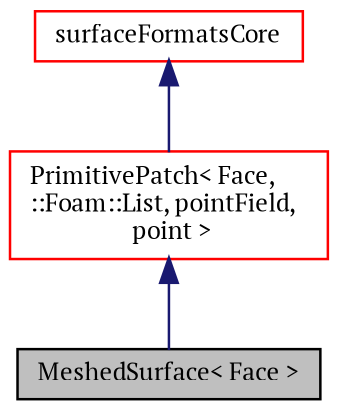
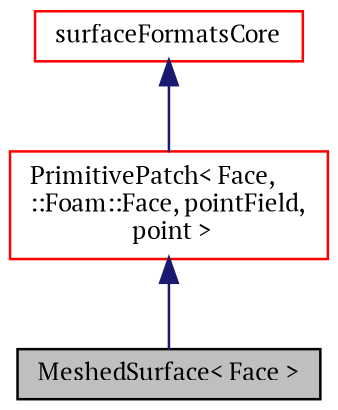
node "PrimitivePatch< Face, ::Foam::List, pointField, point >": label "PrimitivePatch< Face, ::Foam::List, pointField, point >" -> "PrimitivePatch< Face, ::Foam::Face, pointField, point >"
